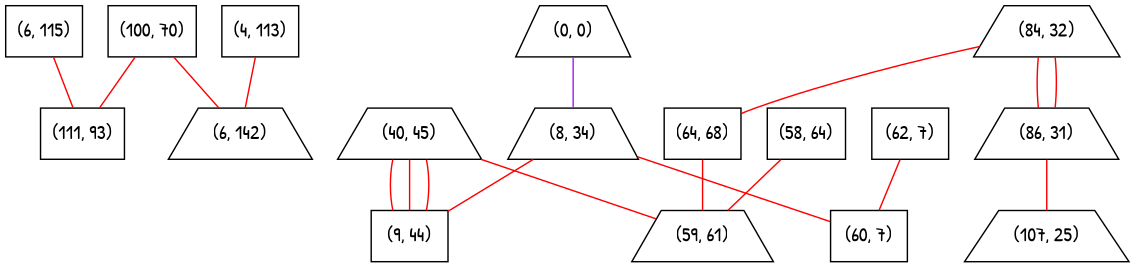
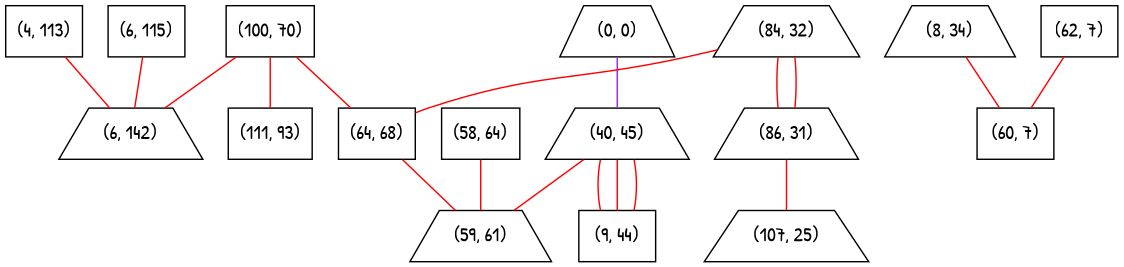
edge "(6, 115)" -- "(111, 93)": now "(6, 115)" -- "(6, 142)"
edge "(100, 70)" -- "(64, 68)": added
edge "(0, 0)" -- "(8, 34)": now "(0, 0)" -- "(40, 45)"
edge "(8, 34)" -- "(9, 44)": removed
